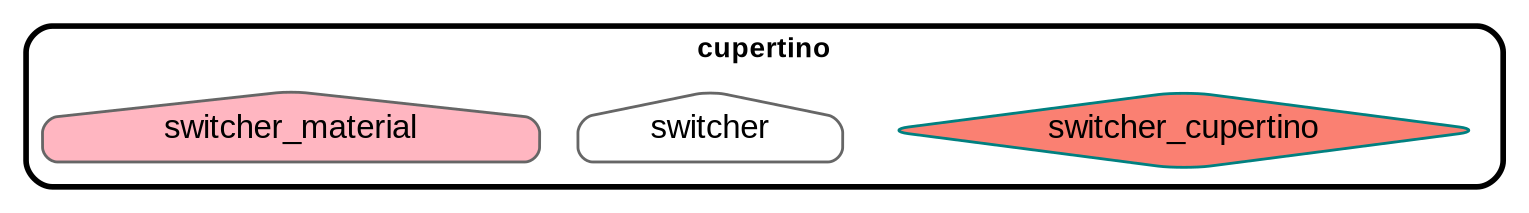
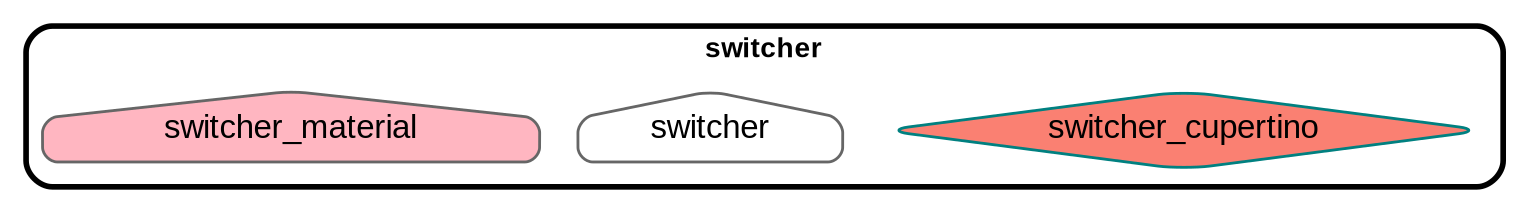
cluster "cupertino": label "cupertino" -> "switcher"
